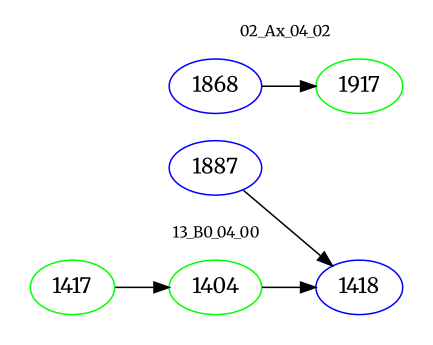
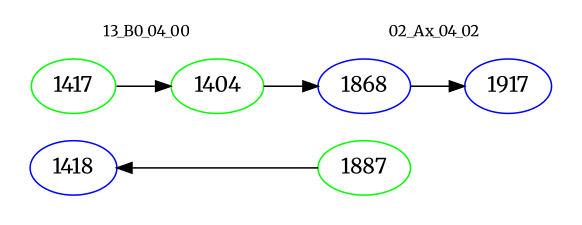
node "1917": color green -> blue
node "1887": color blue -> green
edge "1404" -> "1418": now "1404" -> "1868"
